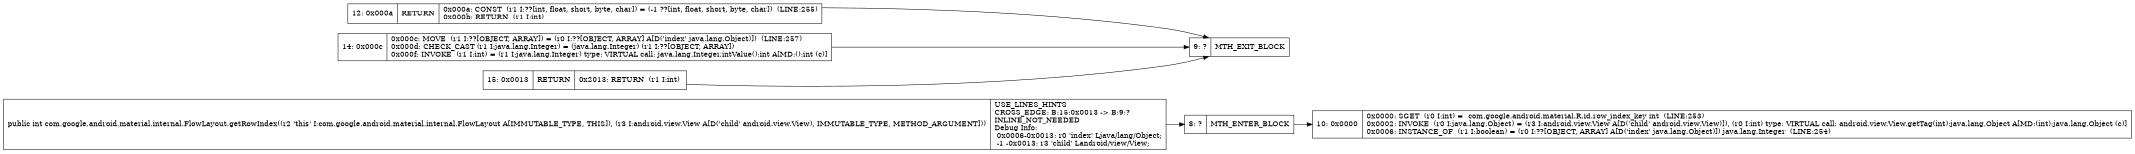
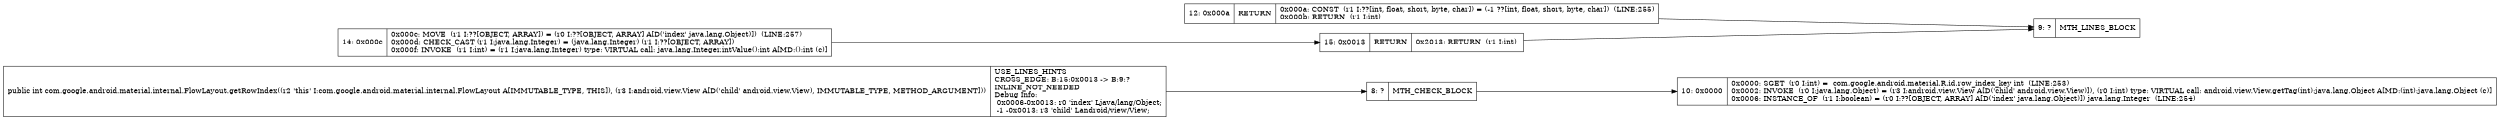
edge "14: 0x000c" -> "9: ?": now "14: 0x000c" -> "15: 0x0013"
node "9: ?": text "MTH_EXIT_BLOCK" -> "MTH_LINES_BLOCK"
node "8: ?": text "MTH_ENTER_BLOCK" -> "MTH_CHECK_BLOCK"
